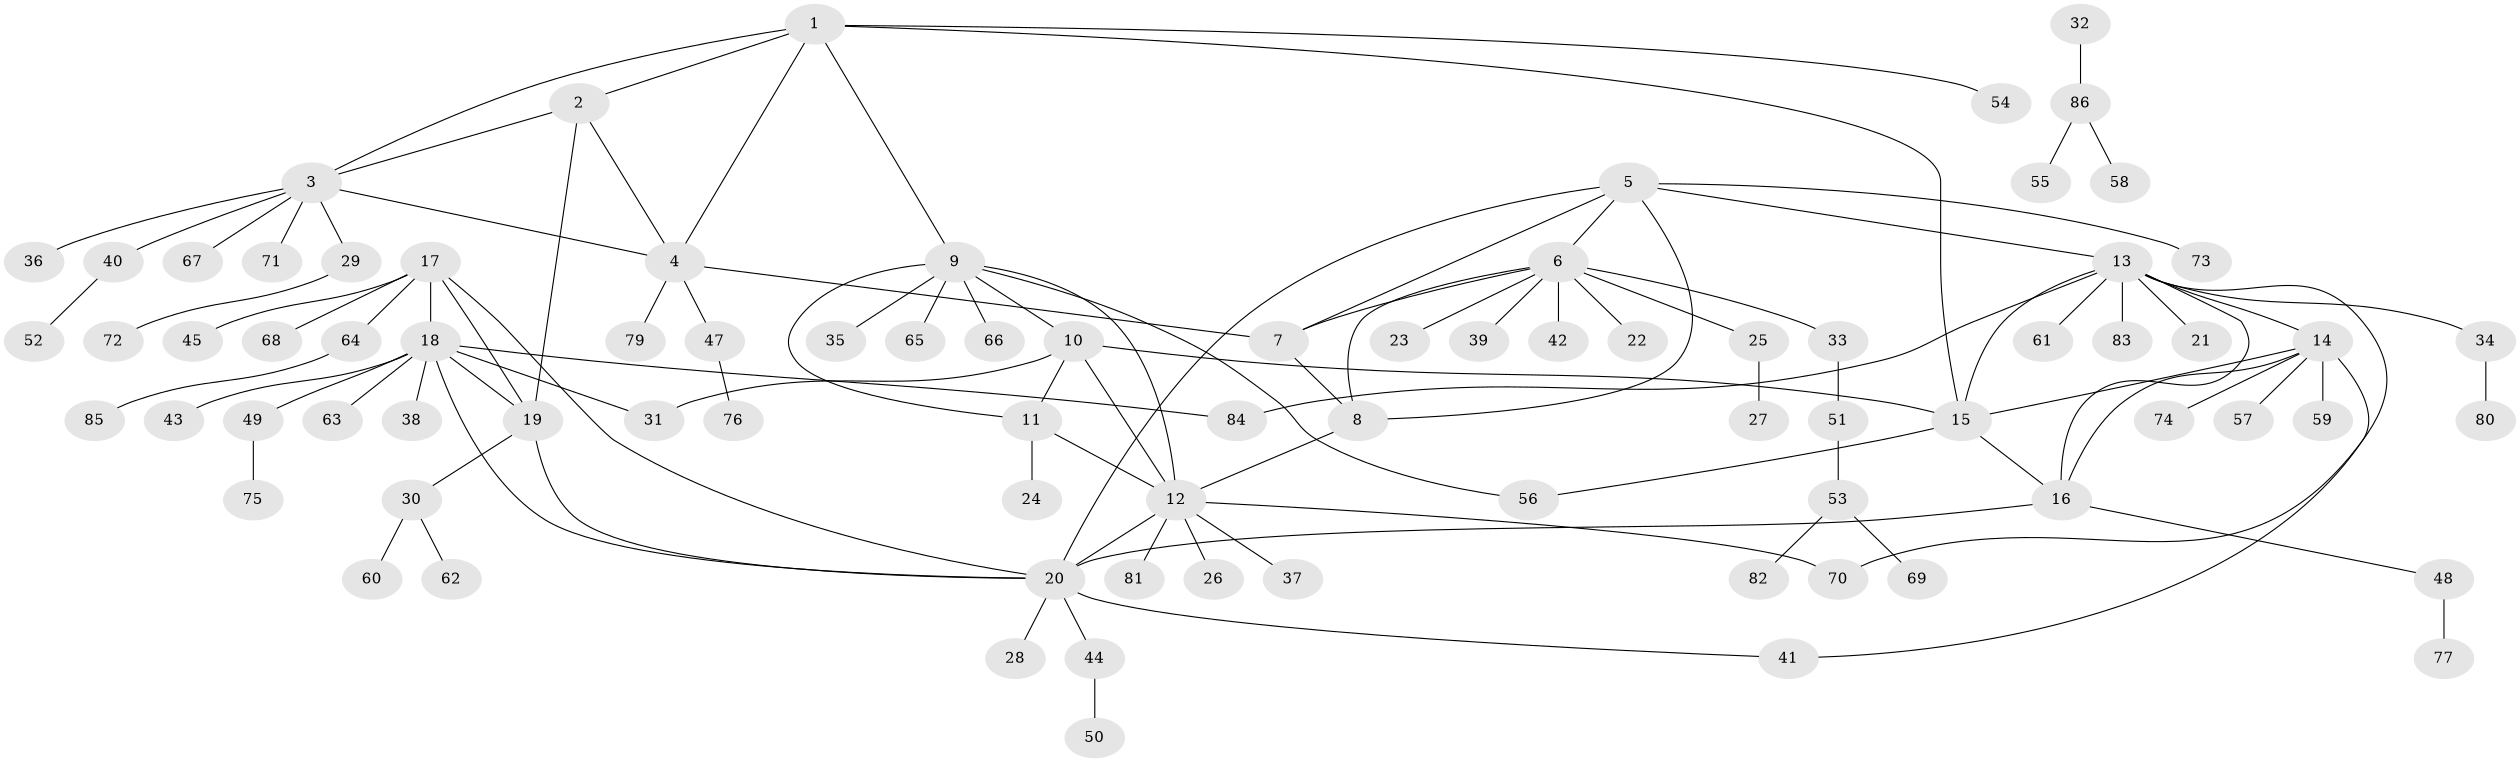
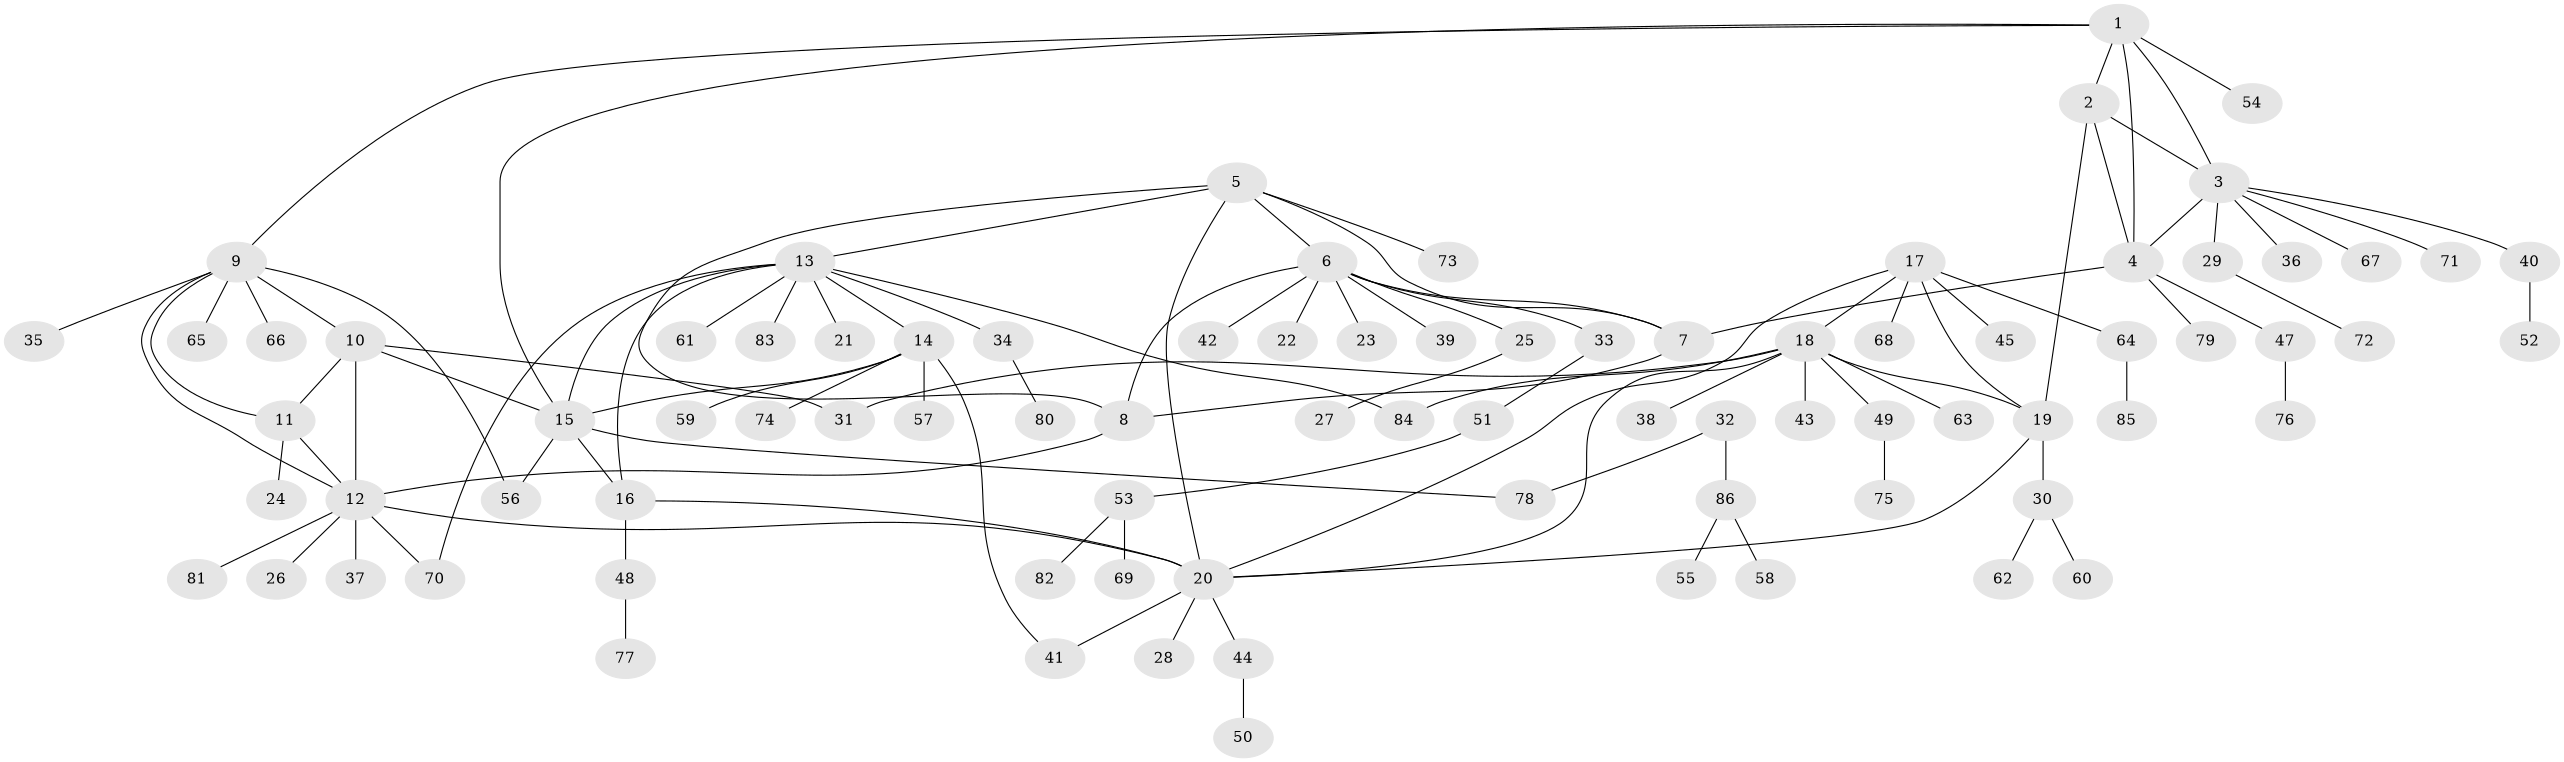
edge "14" -- "16": removed
node "78": added
